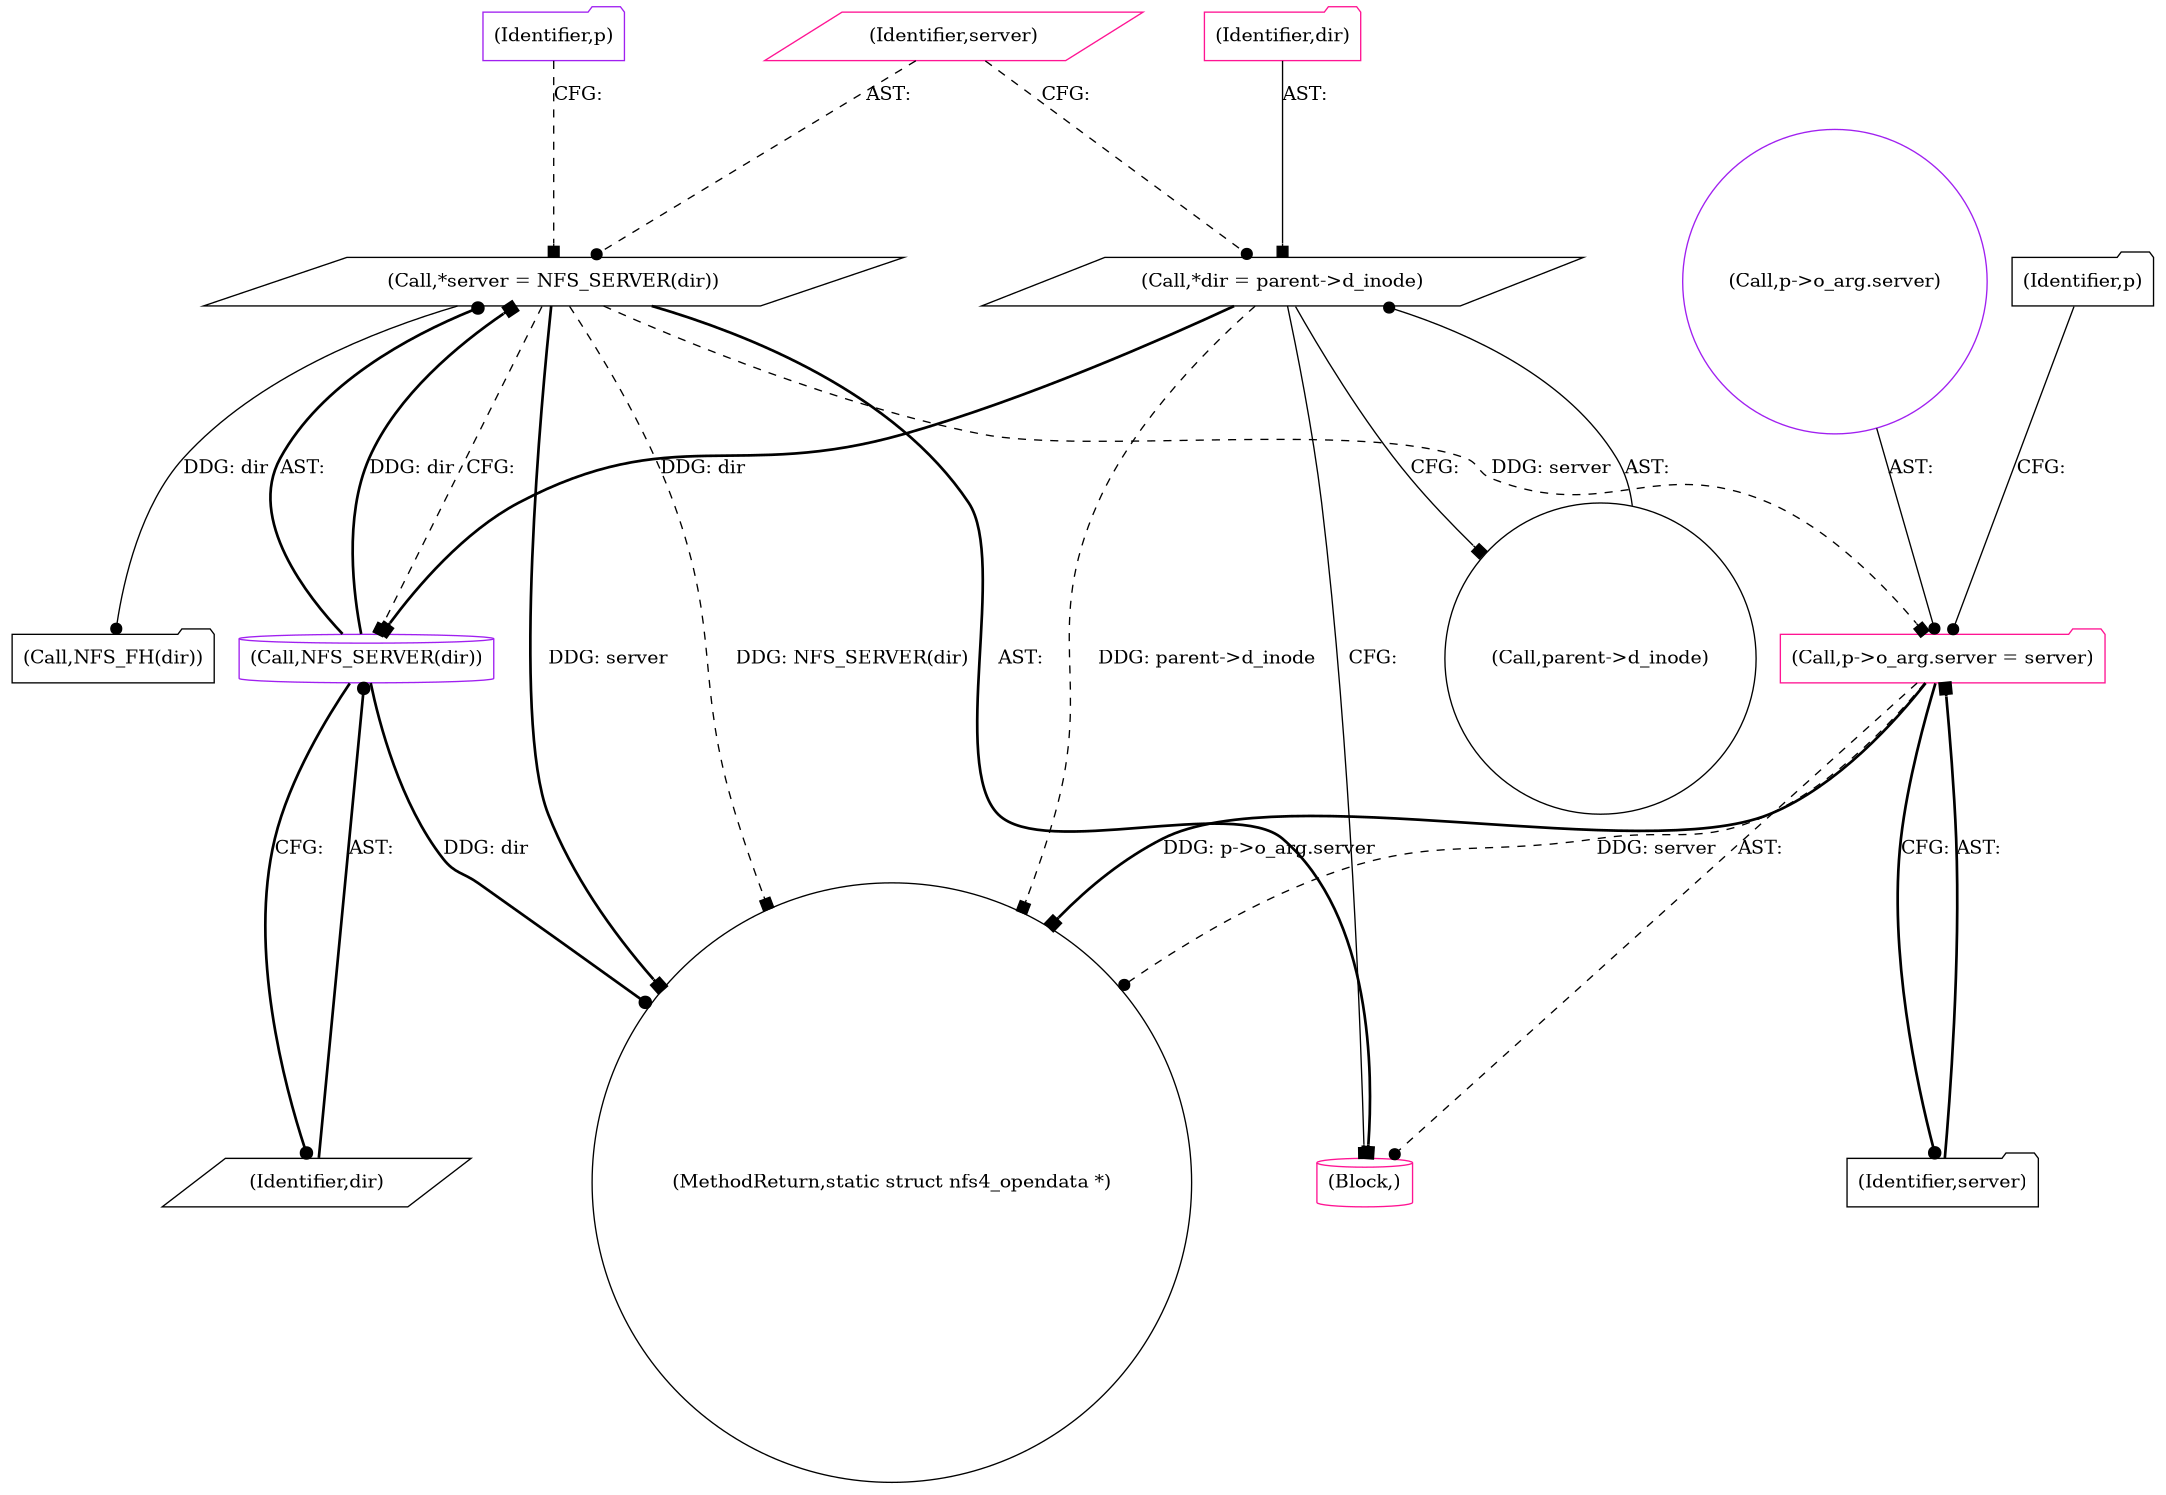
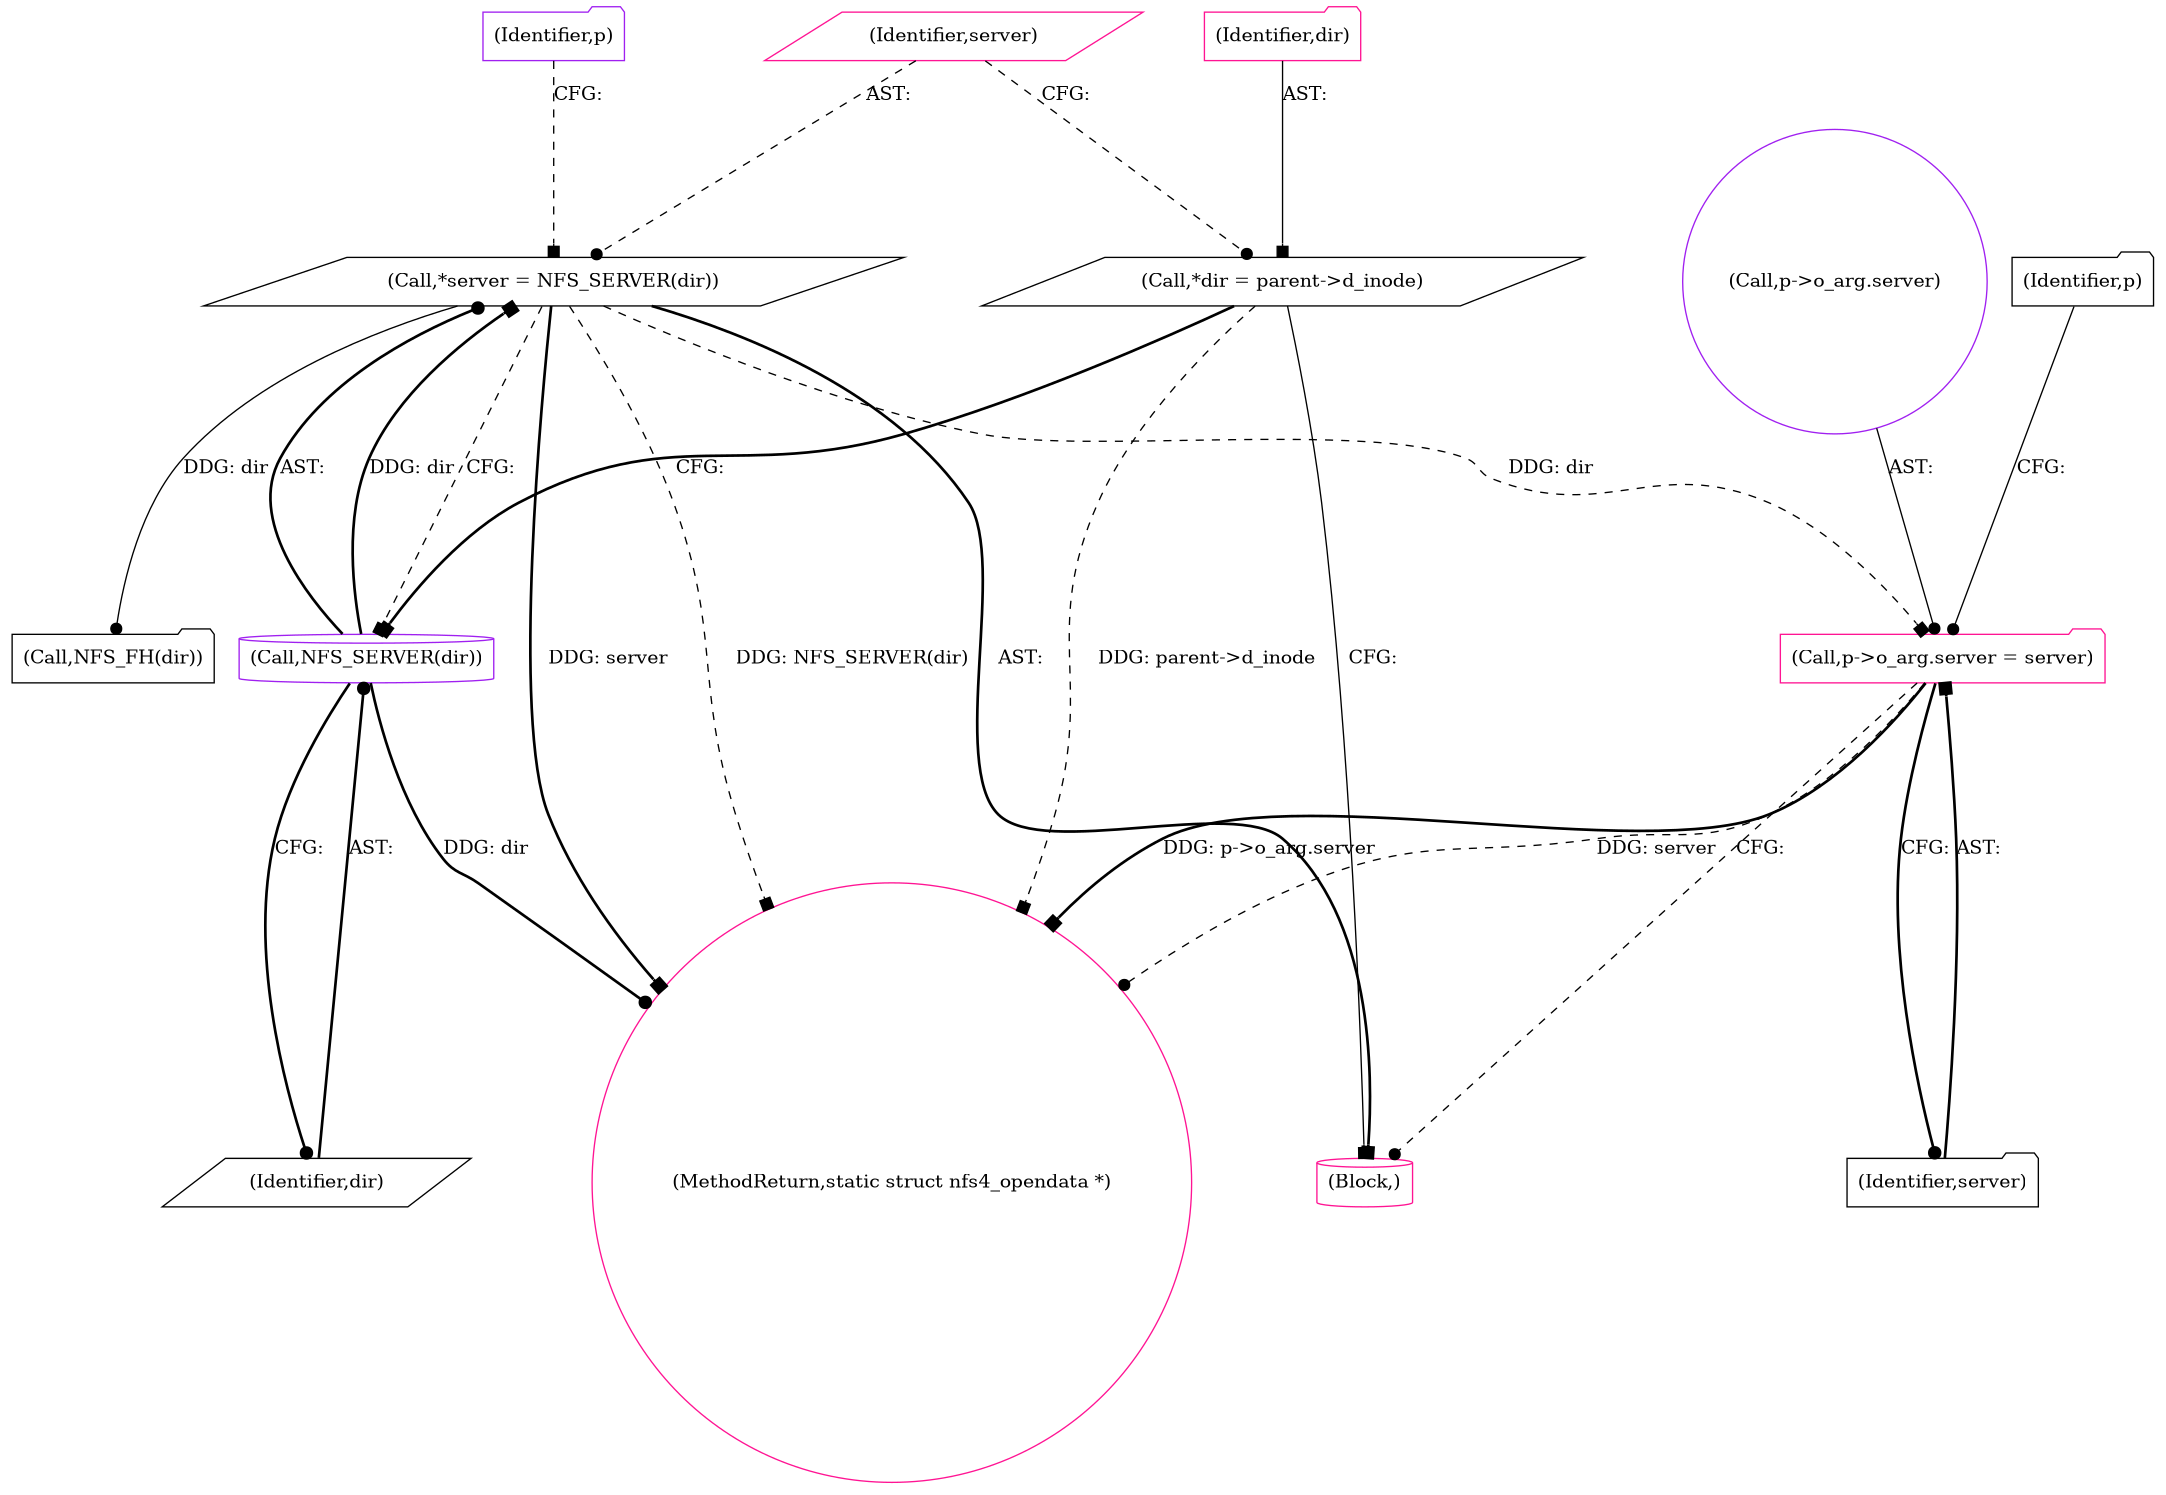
edge "(Call,*dir = parent->d_inode)" -> "(Call,NFS_SERVER(dir))": label "DDG: dir" -> "CFG: "
edge "(Call,*server = NFS_SERVER(dir))" -> "(Call,p->o_arg.server = server)": label "DDG: server" -> "DDG: dir"
node "(Call,parent->d_inode)": removed
edge "(Call,p->o_arg.server = server)" -> "(Block,)": label "AST: " -> "CFG: "
node "(MethodReturn,static struct nfs4_opendata *)": color black -> deeppink
